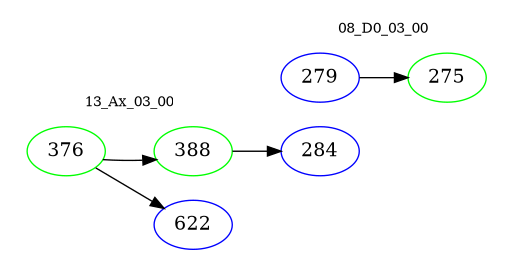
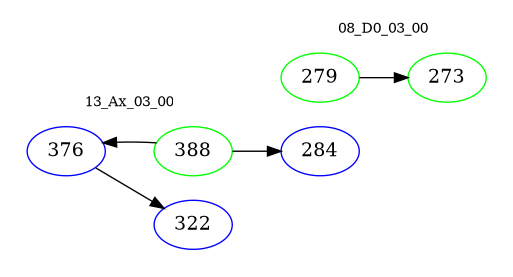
node "279": color blue -> green
node "275": label "275" -> "273"
node "376": color green -> blue
edge "376" -> "388": reversed
node "622": label "622" -> "322"
